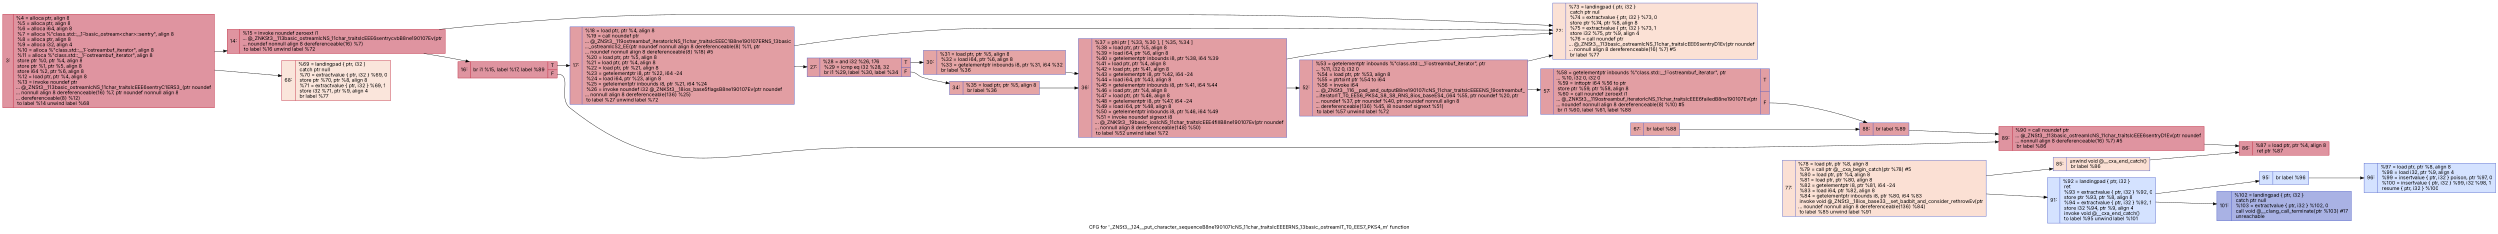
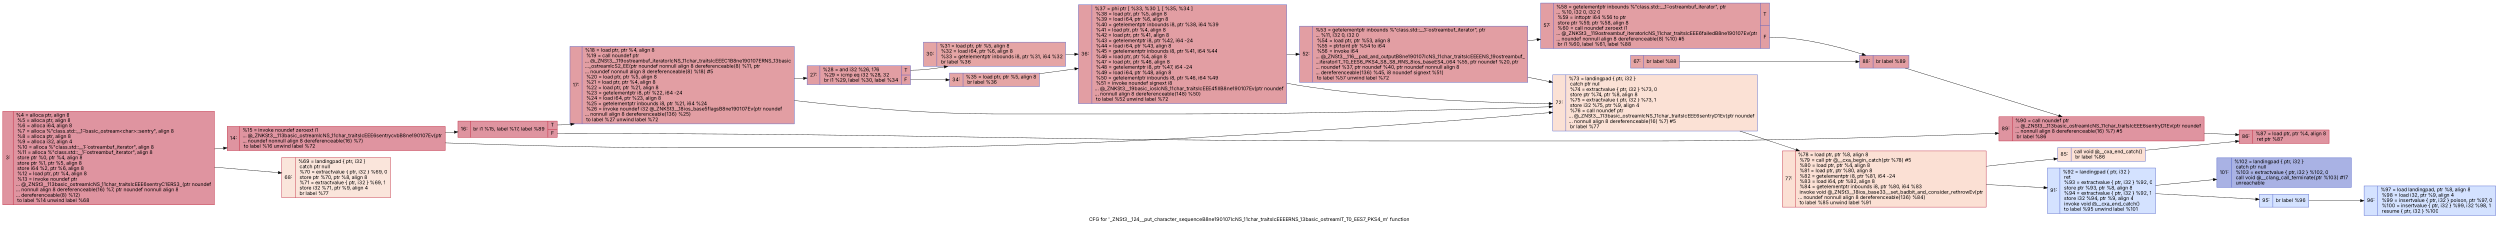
edge "72:" -> "77:": added
node "85:": text "unwind void @__cxa_end_catch()" -> "call void @__cxa_end_catch()"
node "96:": text "%97 = load ptr, ptr %8, align 8" -> "%97 = load landingpad, ptr %8, align 8"
node "77:": color #3d50c3ff -> #b70d28ff
